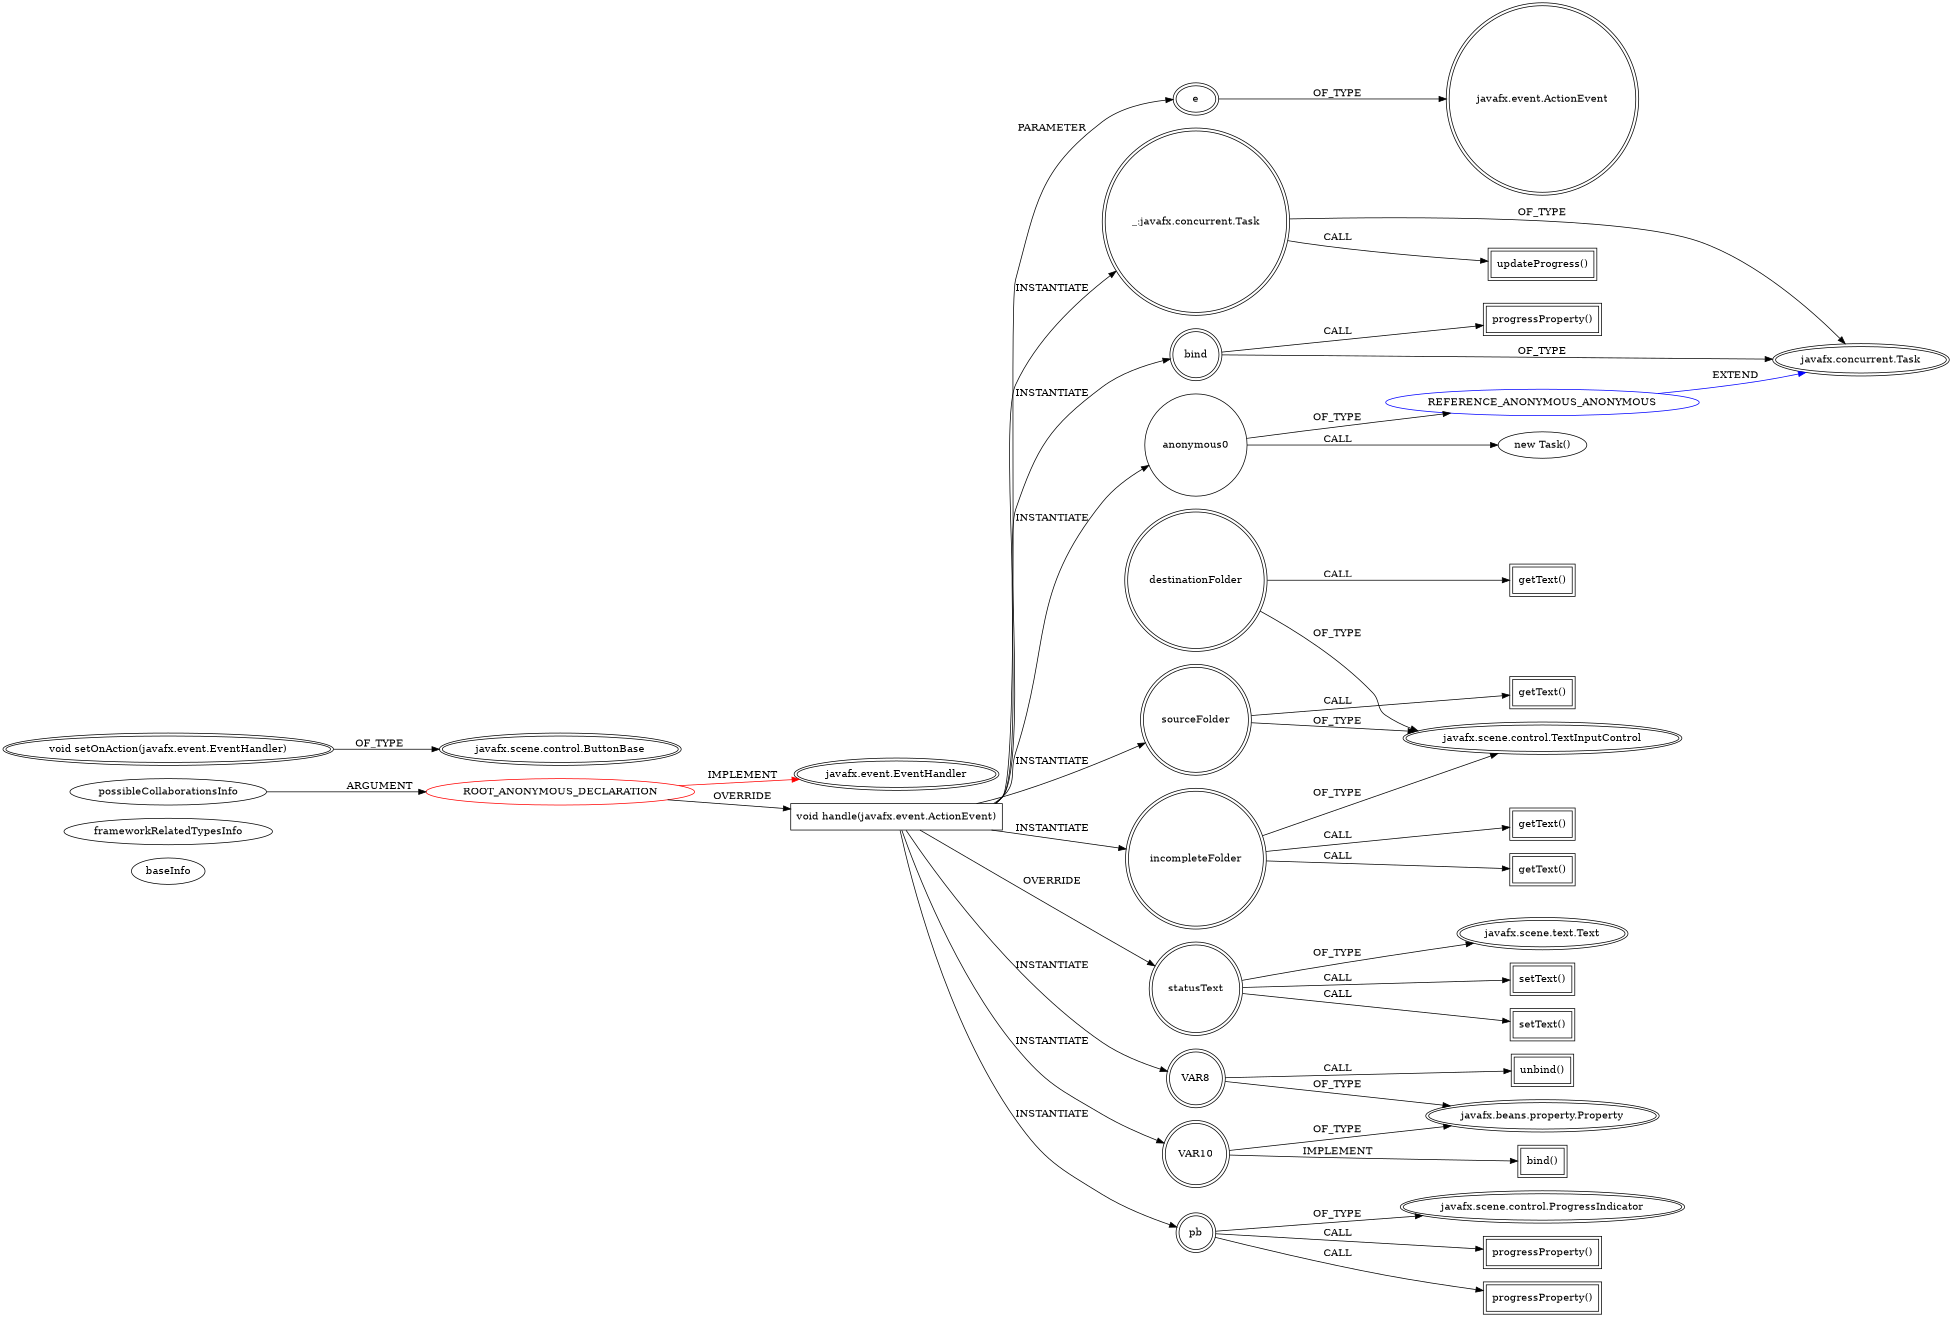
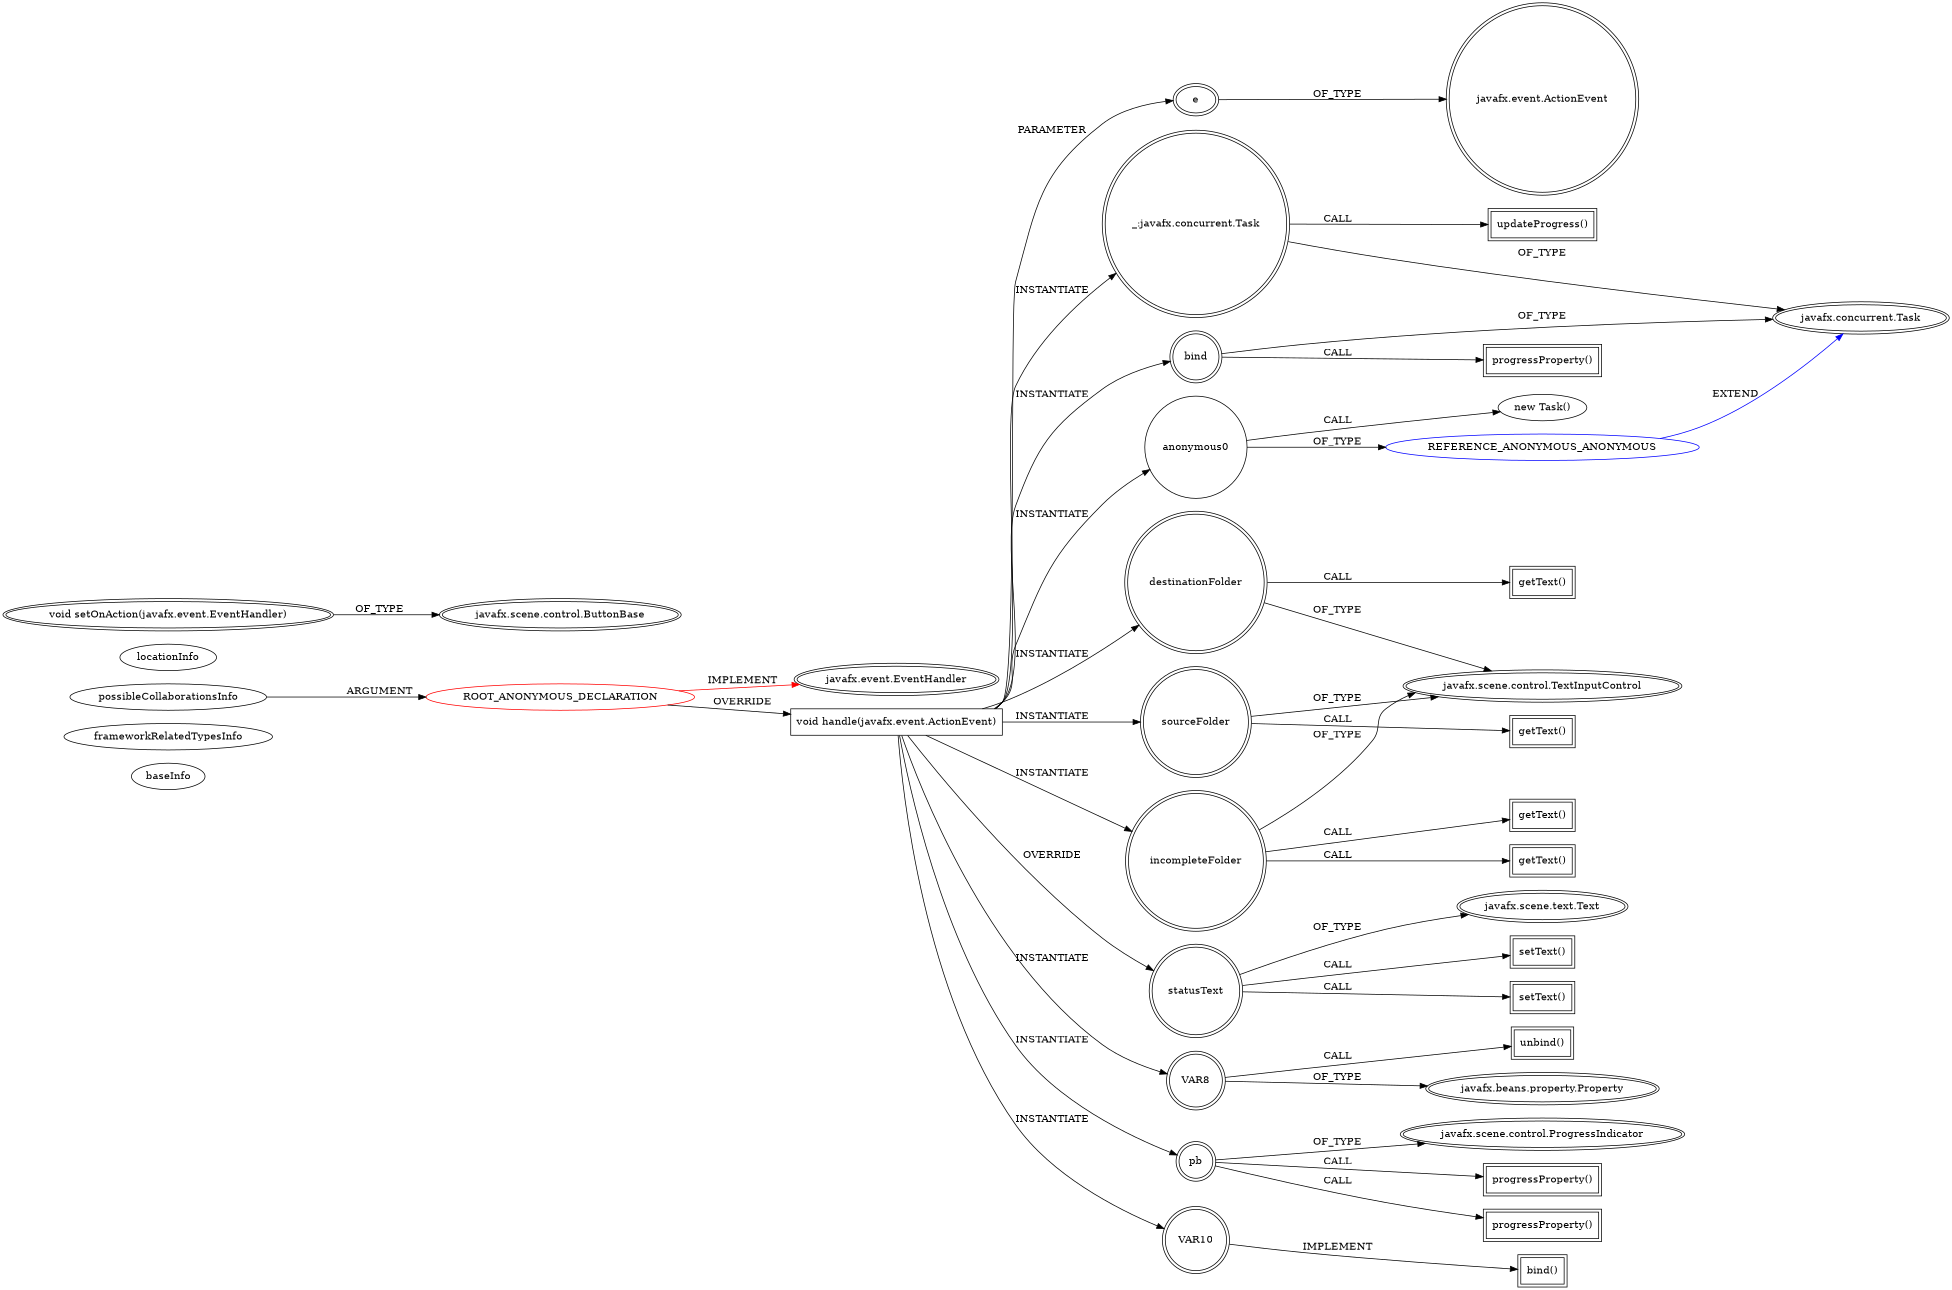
node "locationInfo": added
edge "void handle(javafx.event.ActionEvent)" -> "destinationFolder": added, label "INSTANTIATE"
edge "VAR10" -> "javafx.beans.property.Property": removed, label "OF_TYPE"
